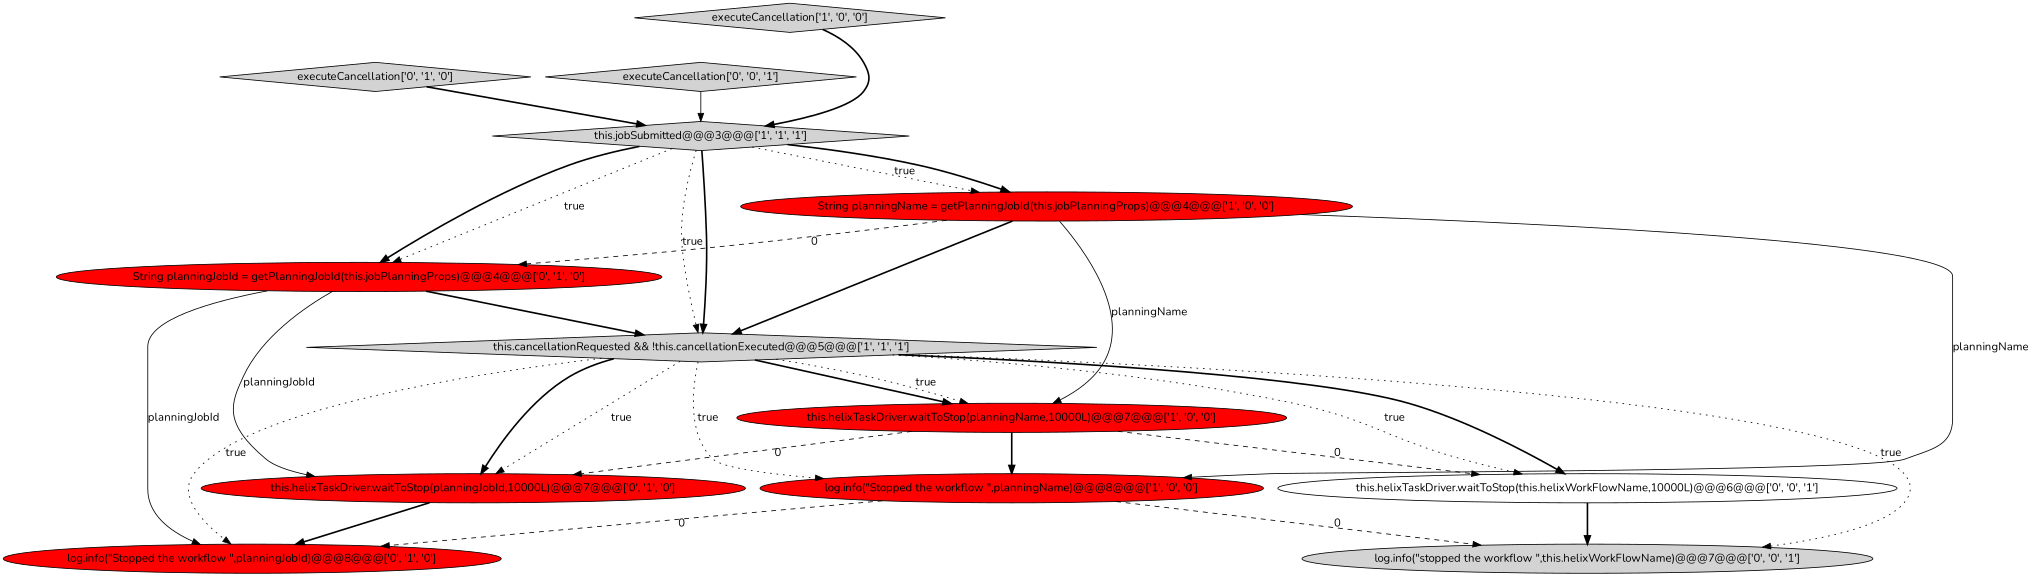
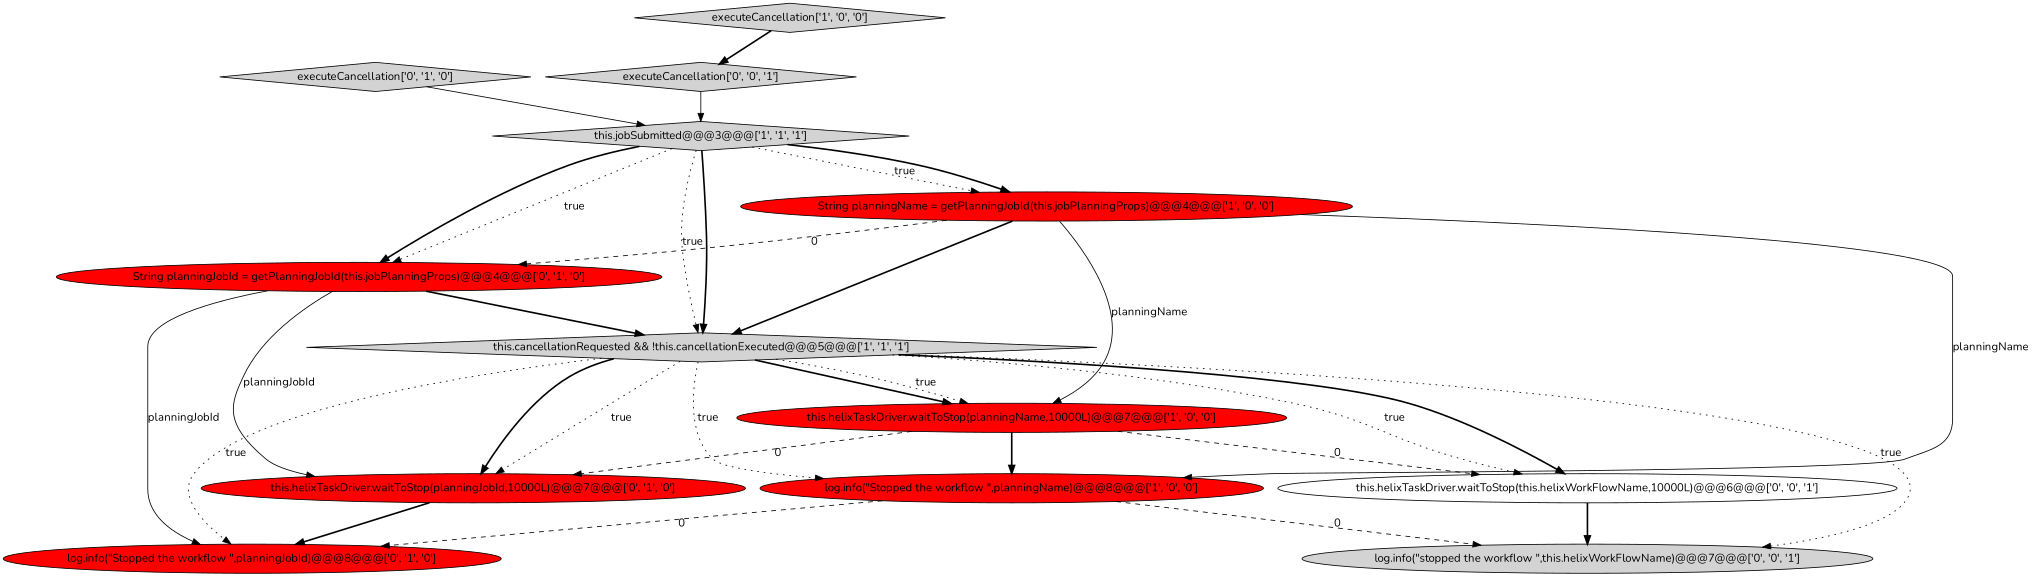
edge "executeCancellation['1', '0', '0']" -> "this.jobSubmitted@@@3@@@['1', '1', '1']": now "executeCancellation['1', '0', '0']" -> "executeCancellation['0', '0', '1']"
edge "executeCancellation['0', '1', '0']" -> "this.jobSubmitted@@@3@@@['1', '1', '1']": style bold -> solid
